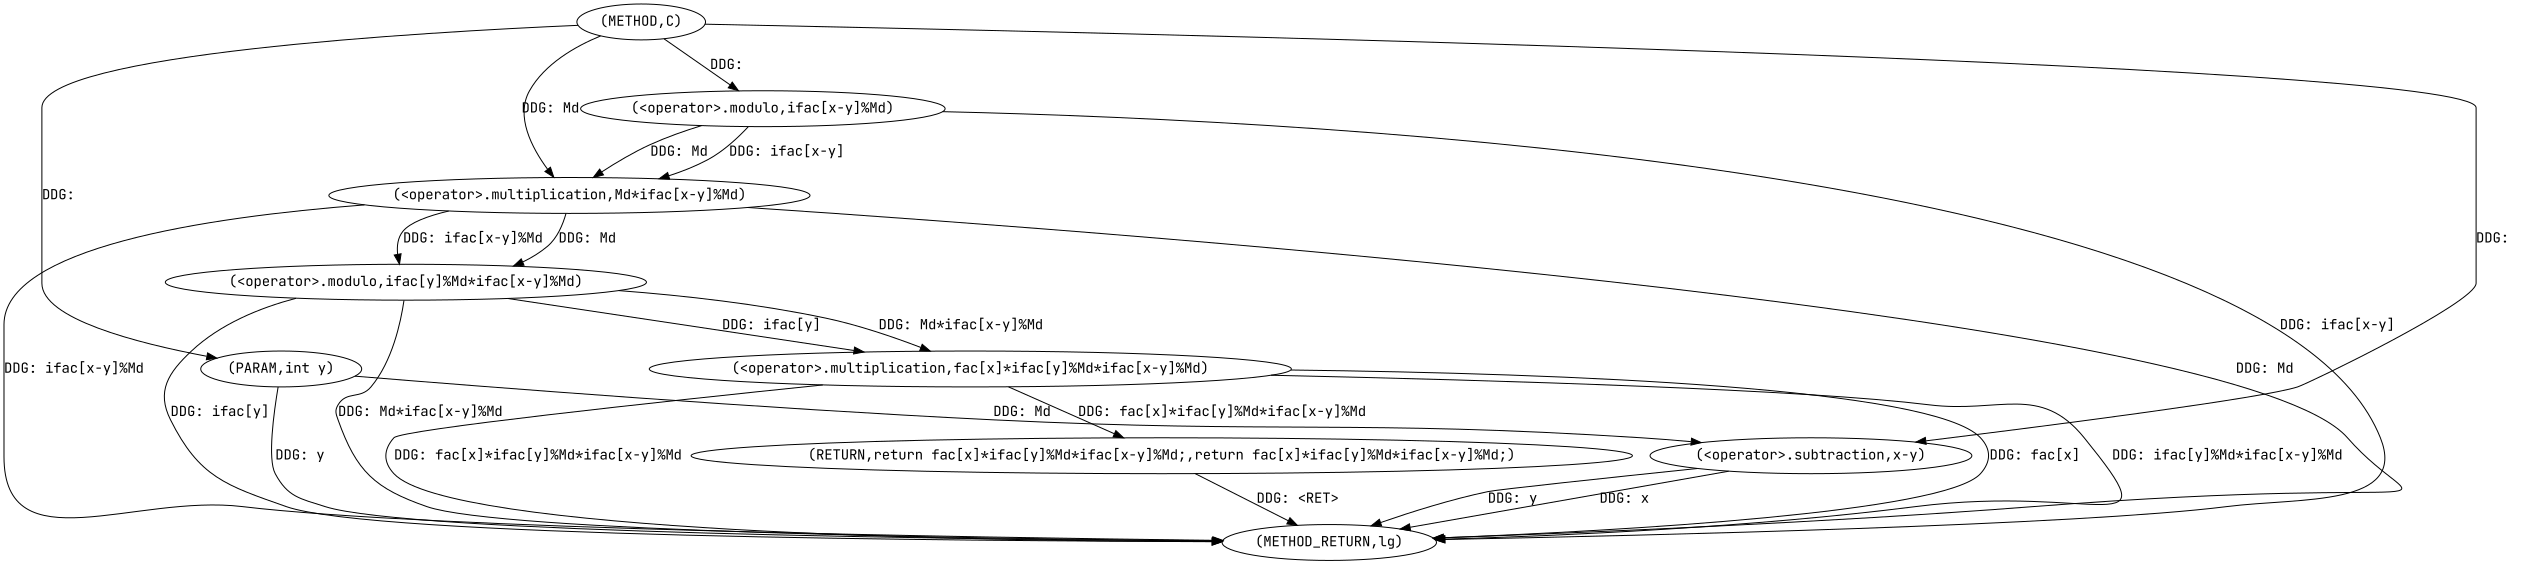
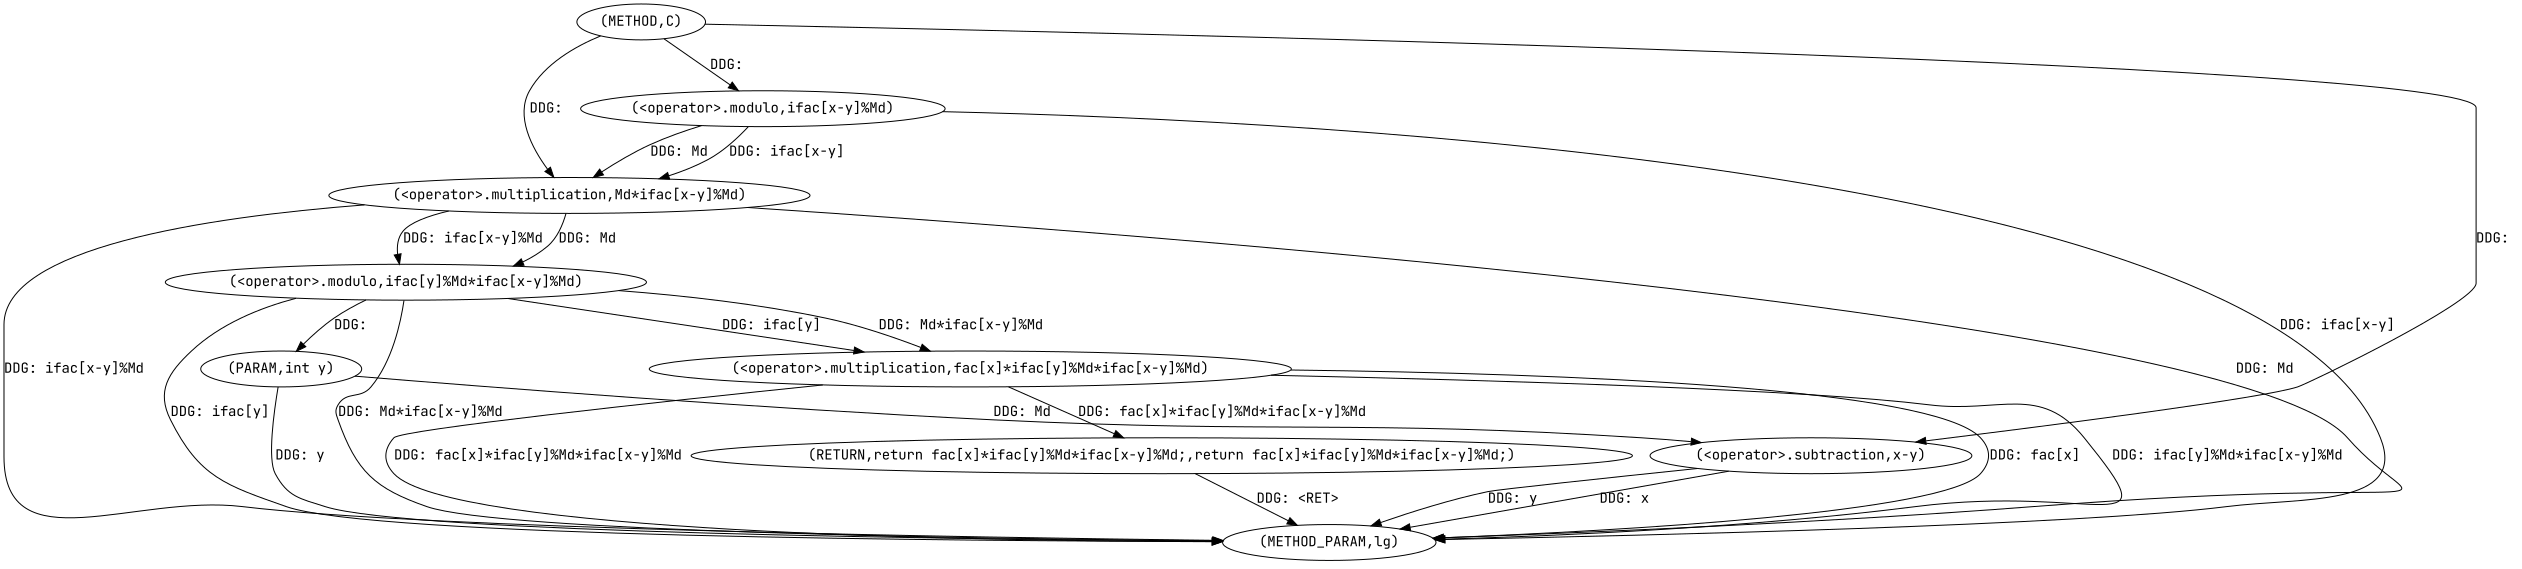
edge "(METHOD,C)" -> "(PARAM,int y)": now "(<operator>.modulo,ifac[y]%Md*ifac[x-y]%Md)" -> "(PARAM,int y)"
edge "(METHOD,C)" -> "(<operator>.multiplication,Md*ifac[x-y]%Md)": label "DDG: Md" -> "DDG: "
node "(METHOD_RETURN,lg)": label "(METHOD_RETURN,lg)" -> "(METHOD_PARAM,lg)"
